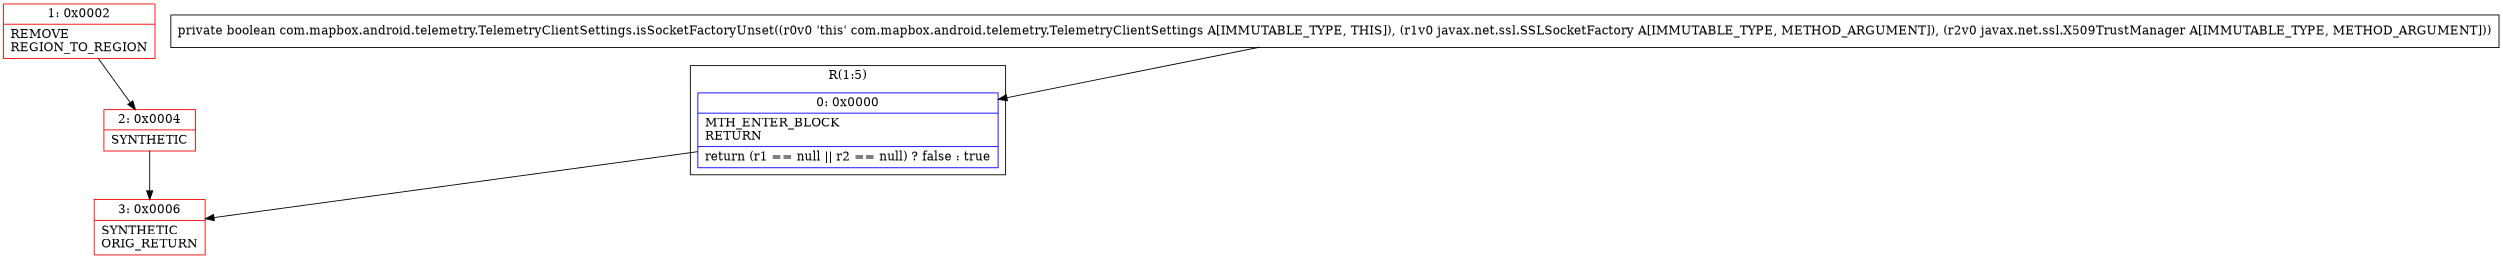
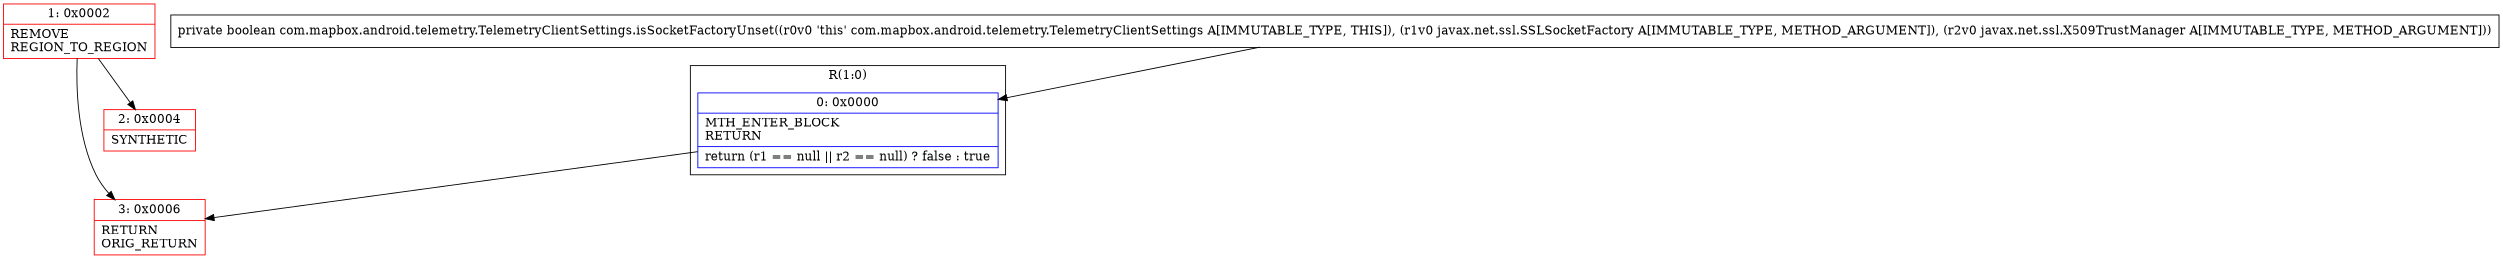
cluster "R(1:5)": label "R(1:5)" -> "R(1:0)"
edge "2: 0x0004" -> "3: 0x0006": now "1: 0x0002" -> "3: 0x0006"
node "3: 0x0006": text "SYNTHETIC" -> "RETURN"
